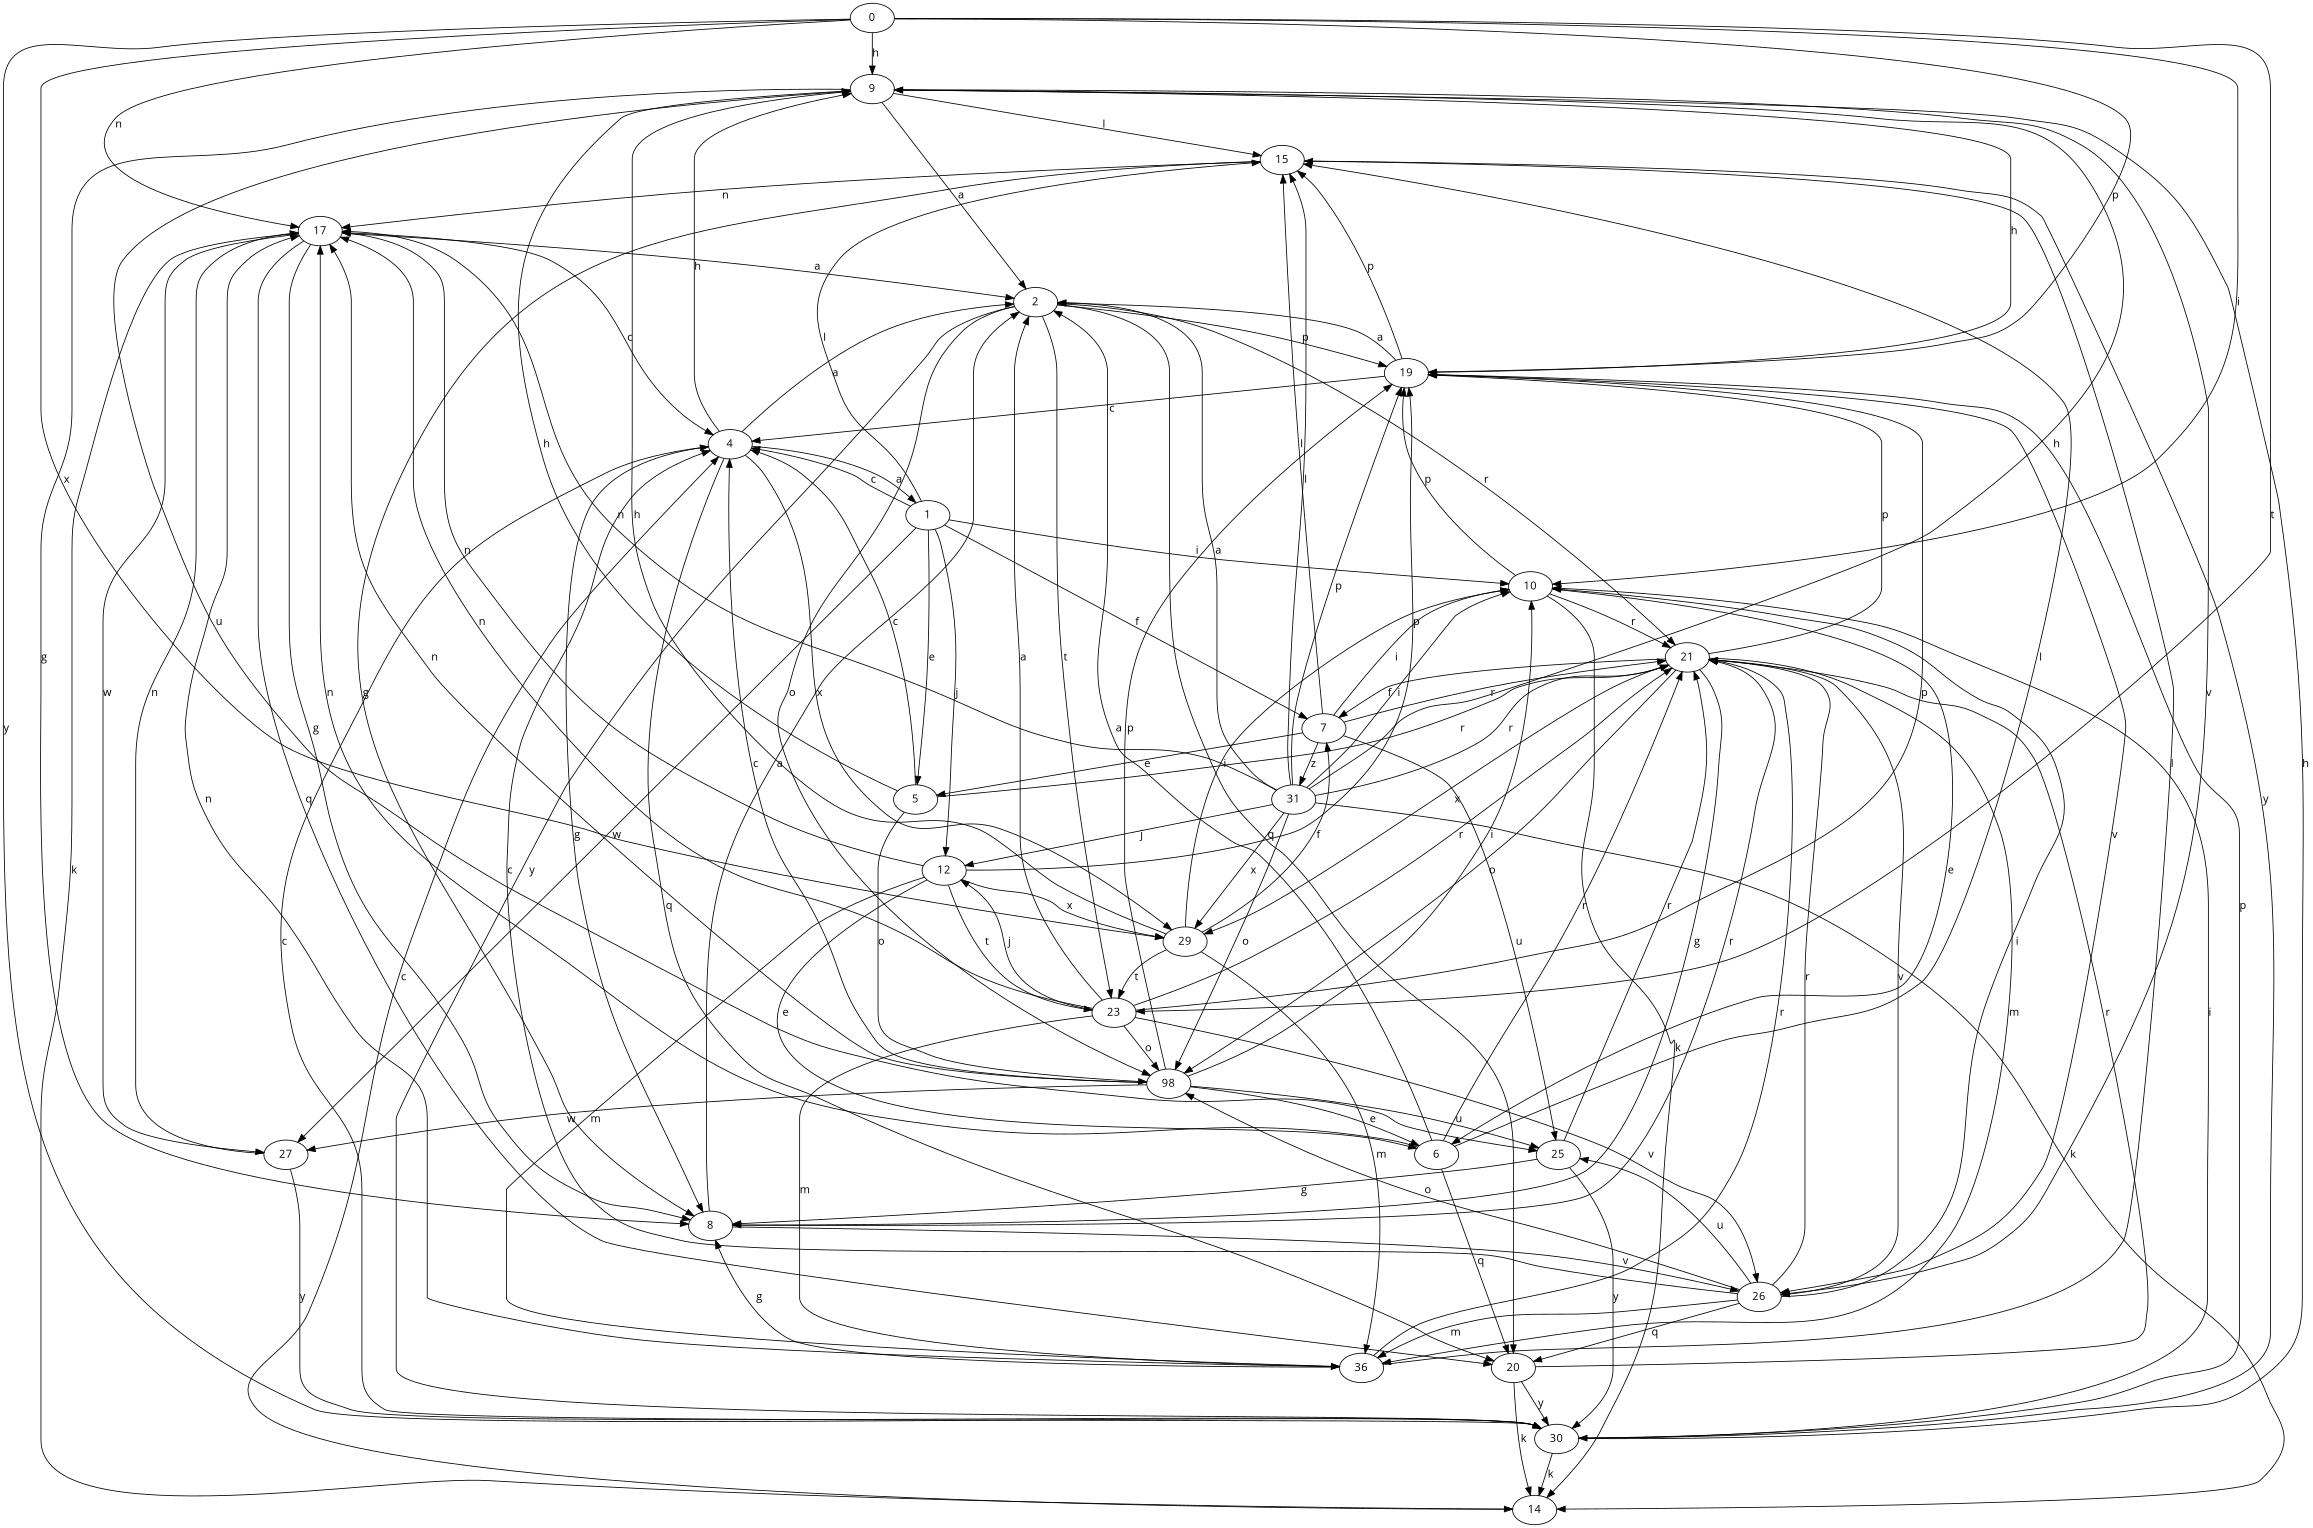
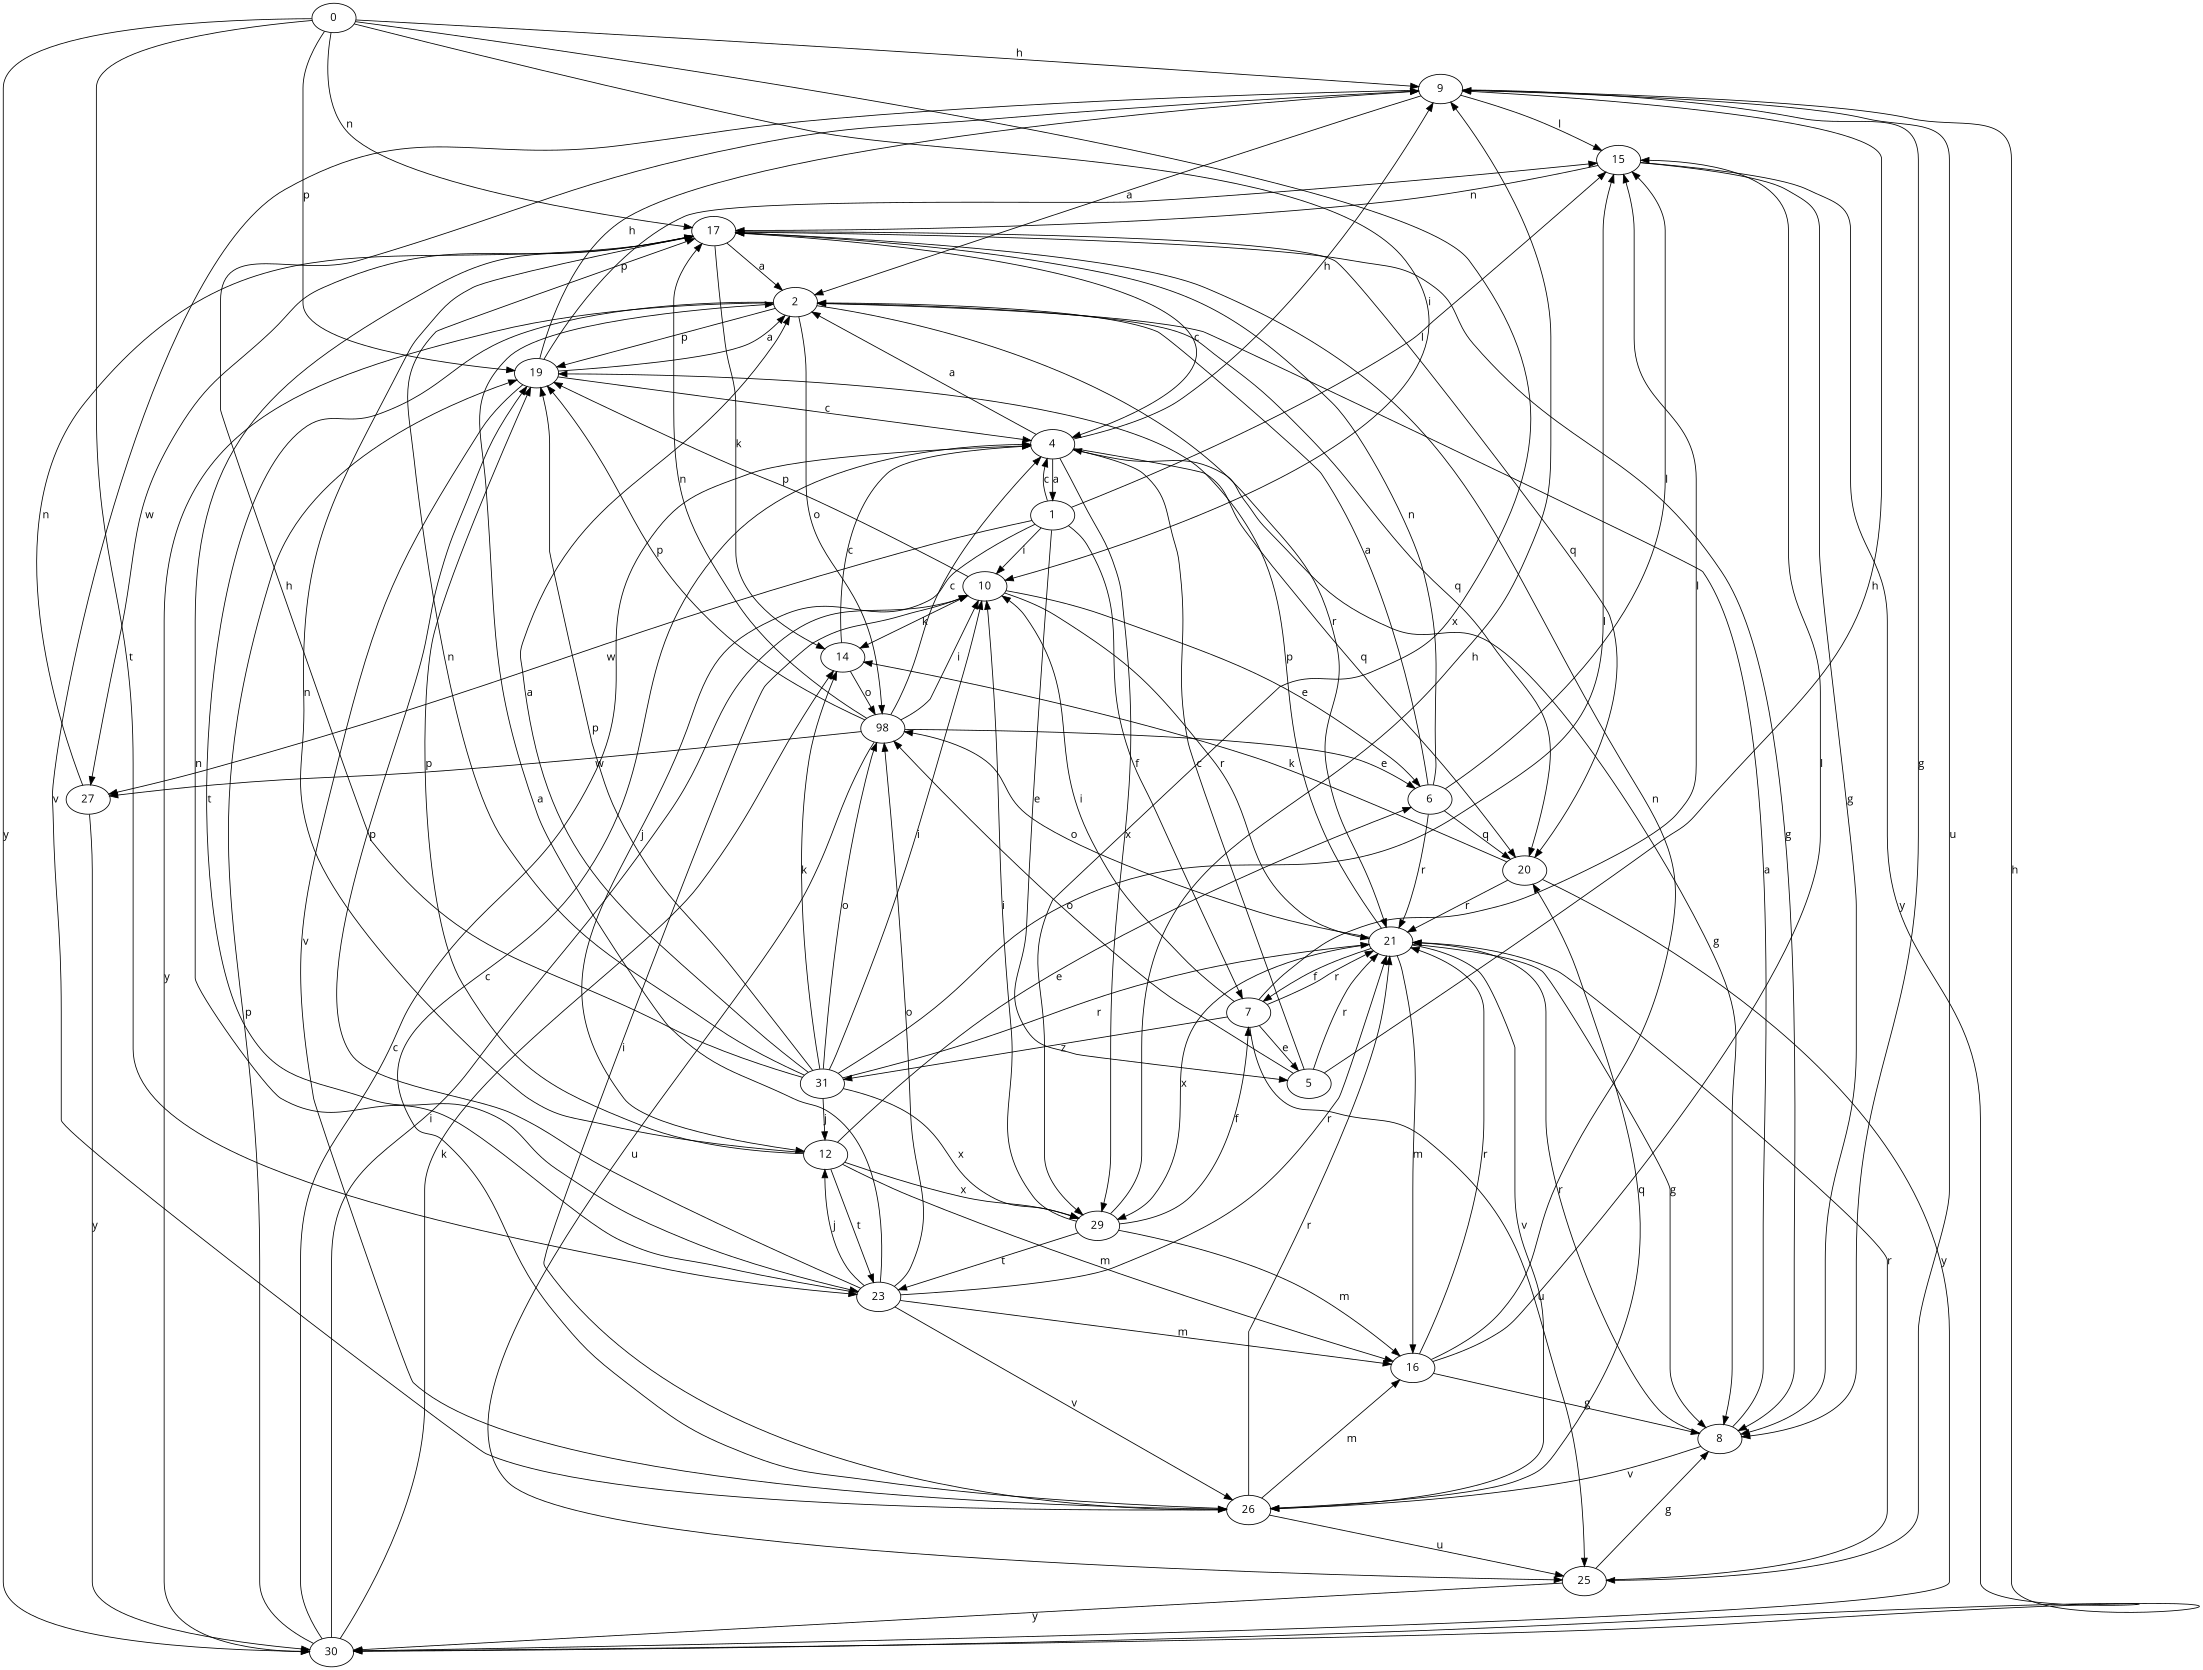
edge "26" -> "98": now "14" -> "98"
node "36": label "36" -> "16"
